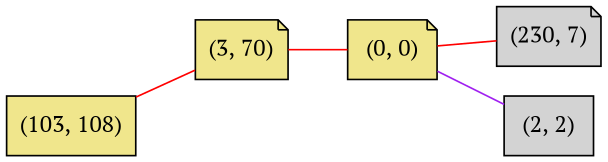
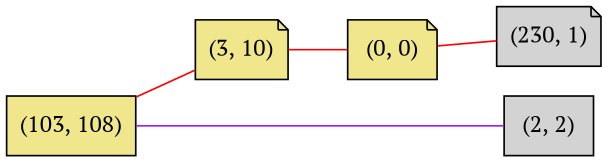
node "(230, 7)": label "(230, 7)" -> "(230, 1)"
node "(3, 70)": label "(3, 70)" -> "(3, 10)"
edge "(0, 0)" -- "(2, 2)": now "(103, 108)" -- "(2, 2)"
